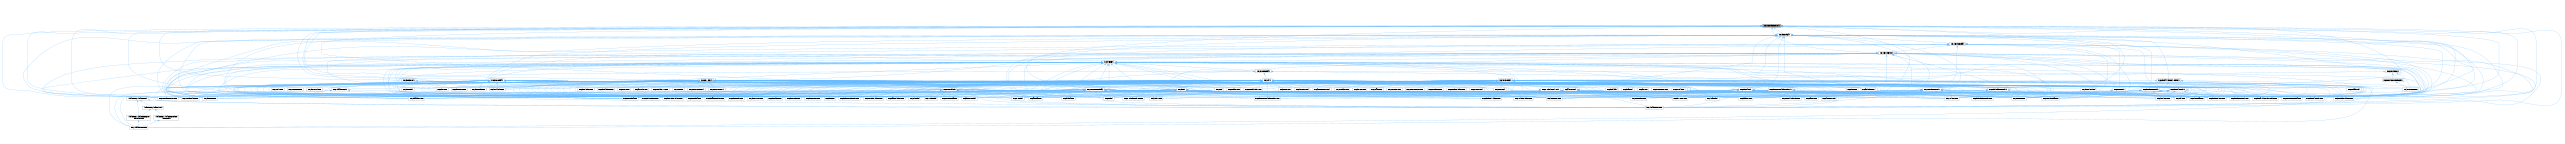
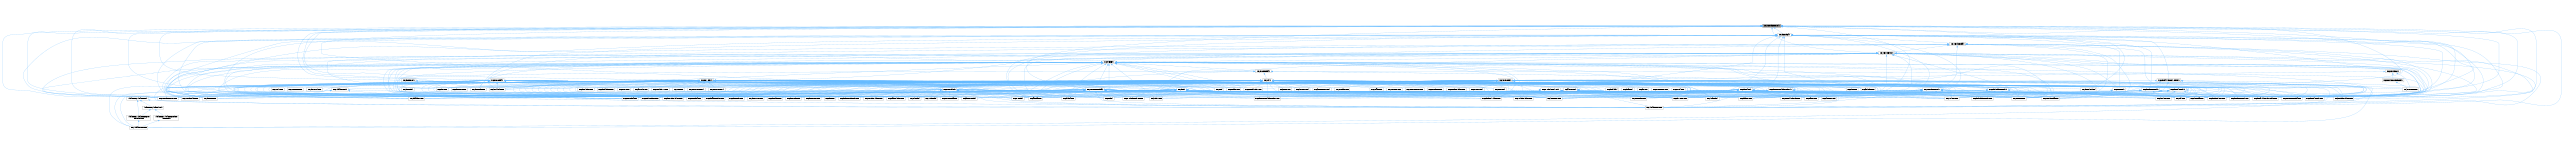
node "src/layout.cpp": removed
node "src/configimpl.l": removed
